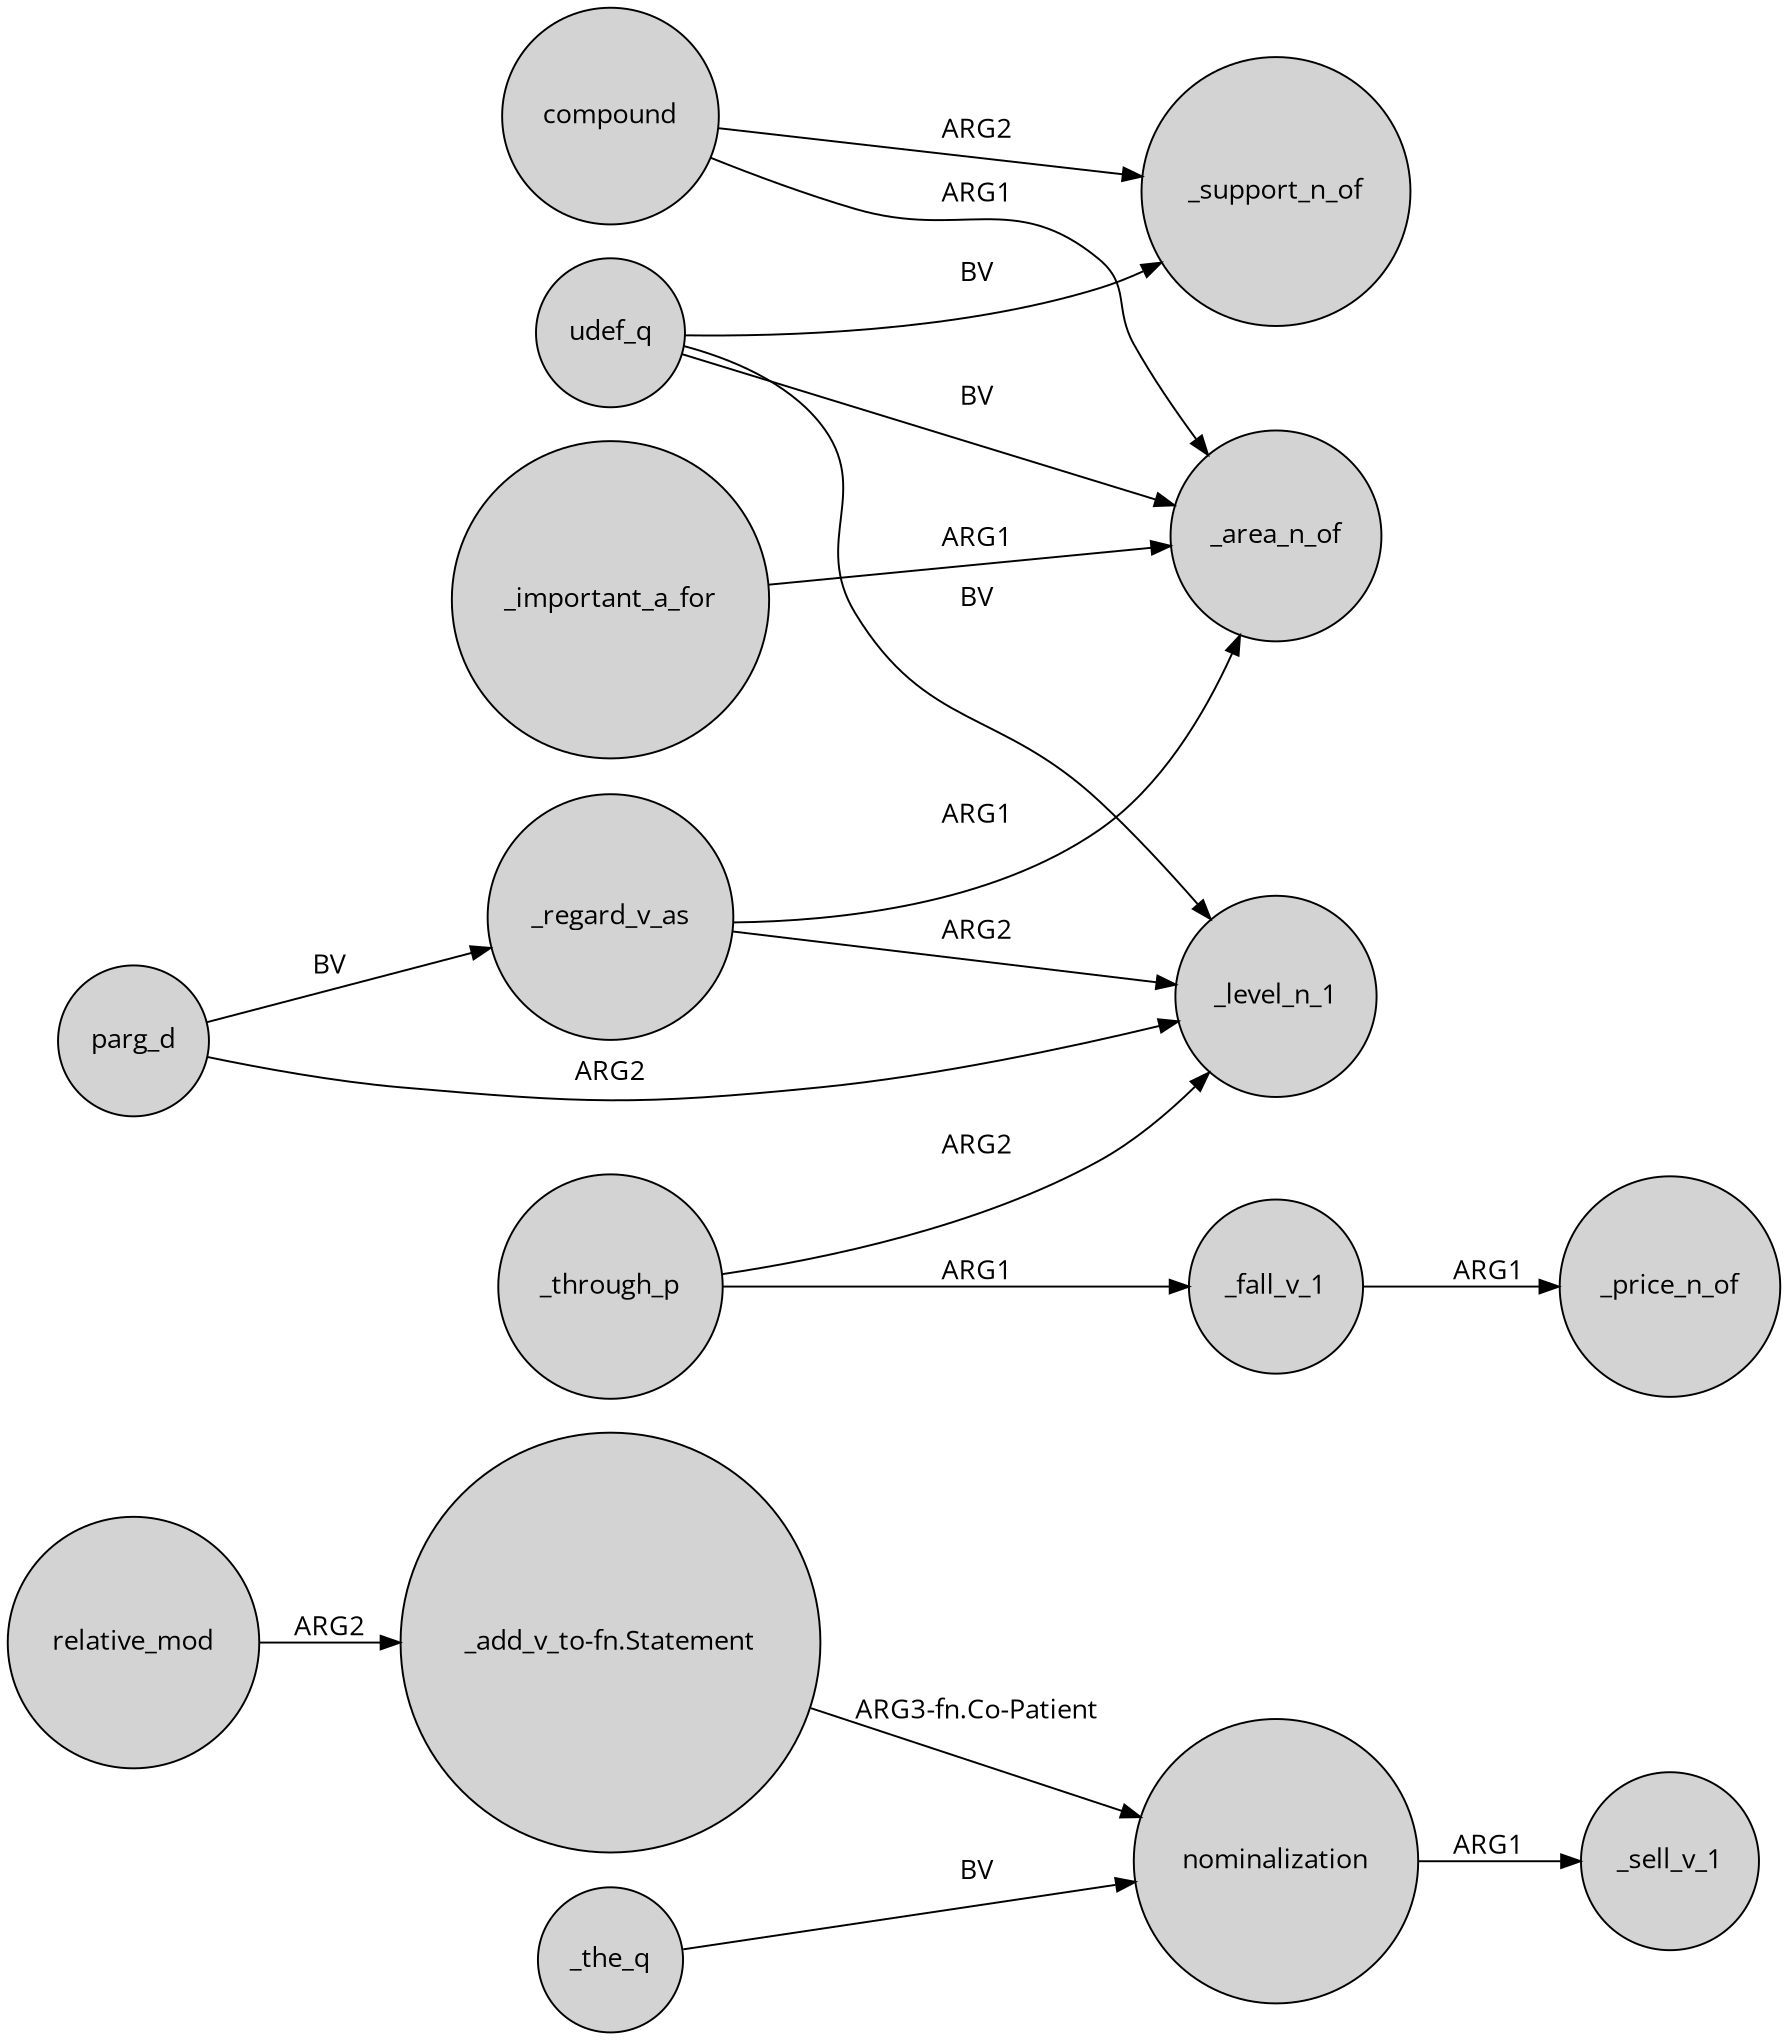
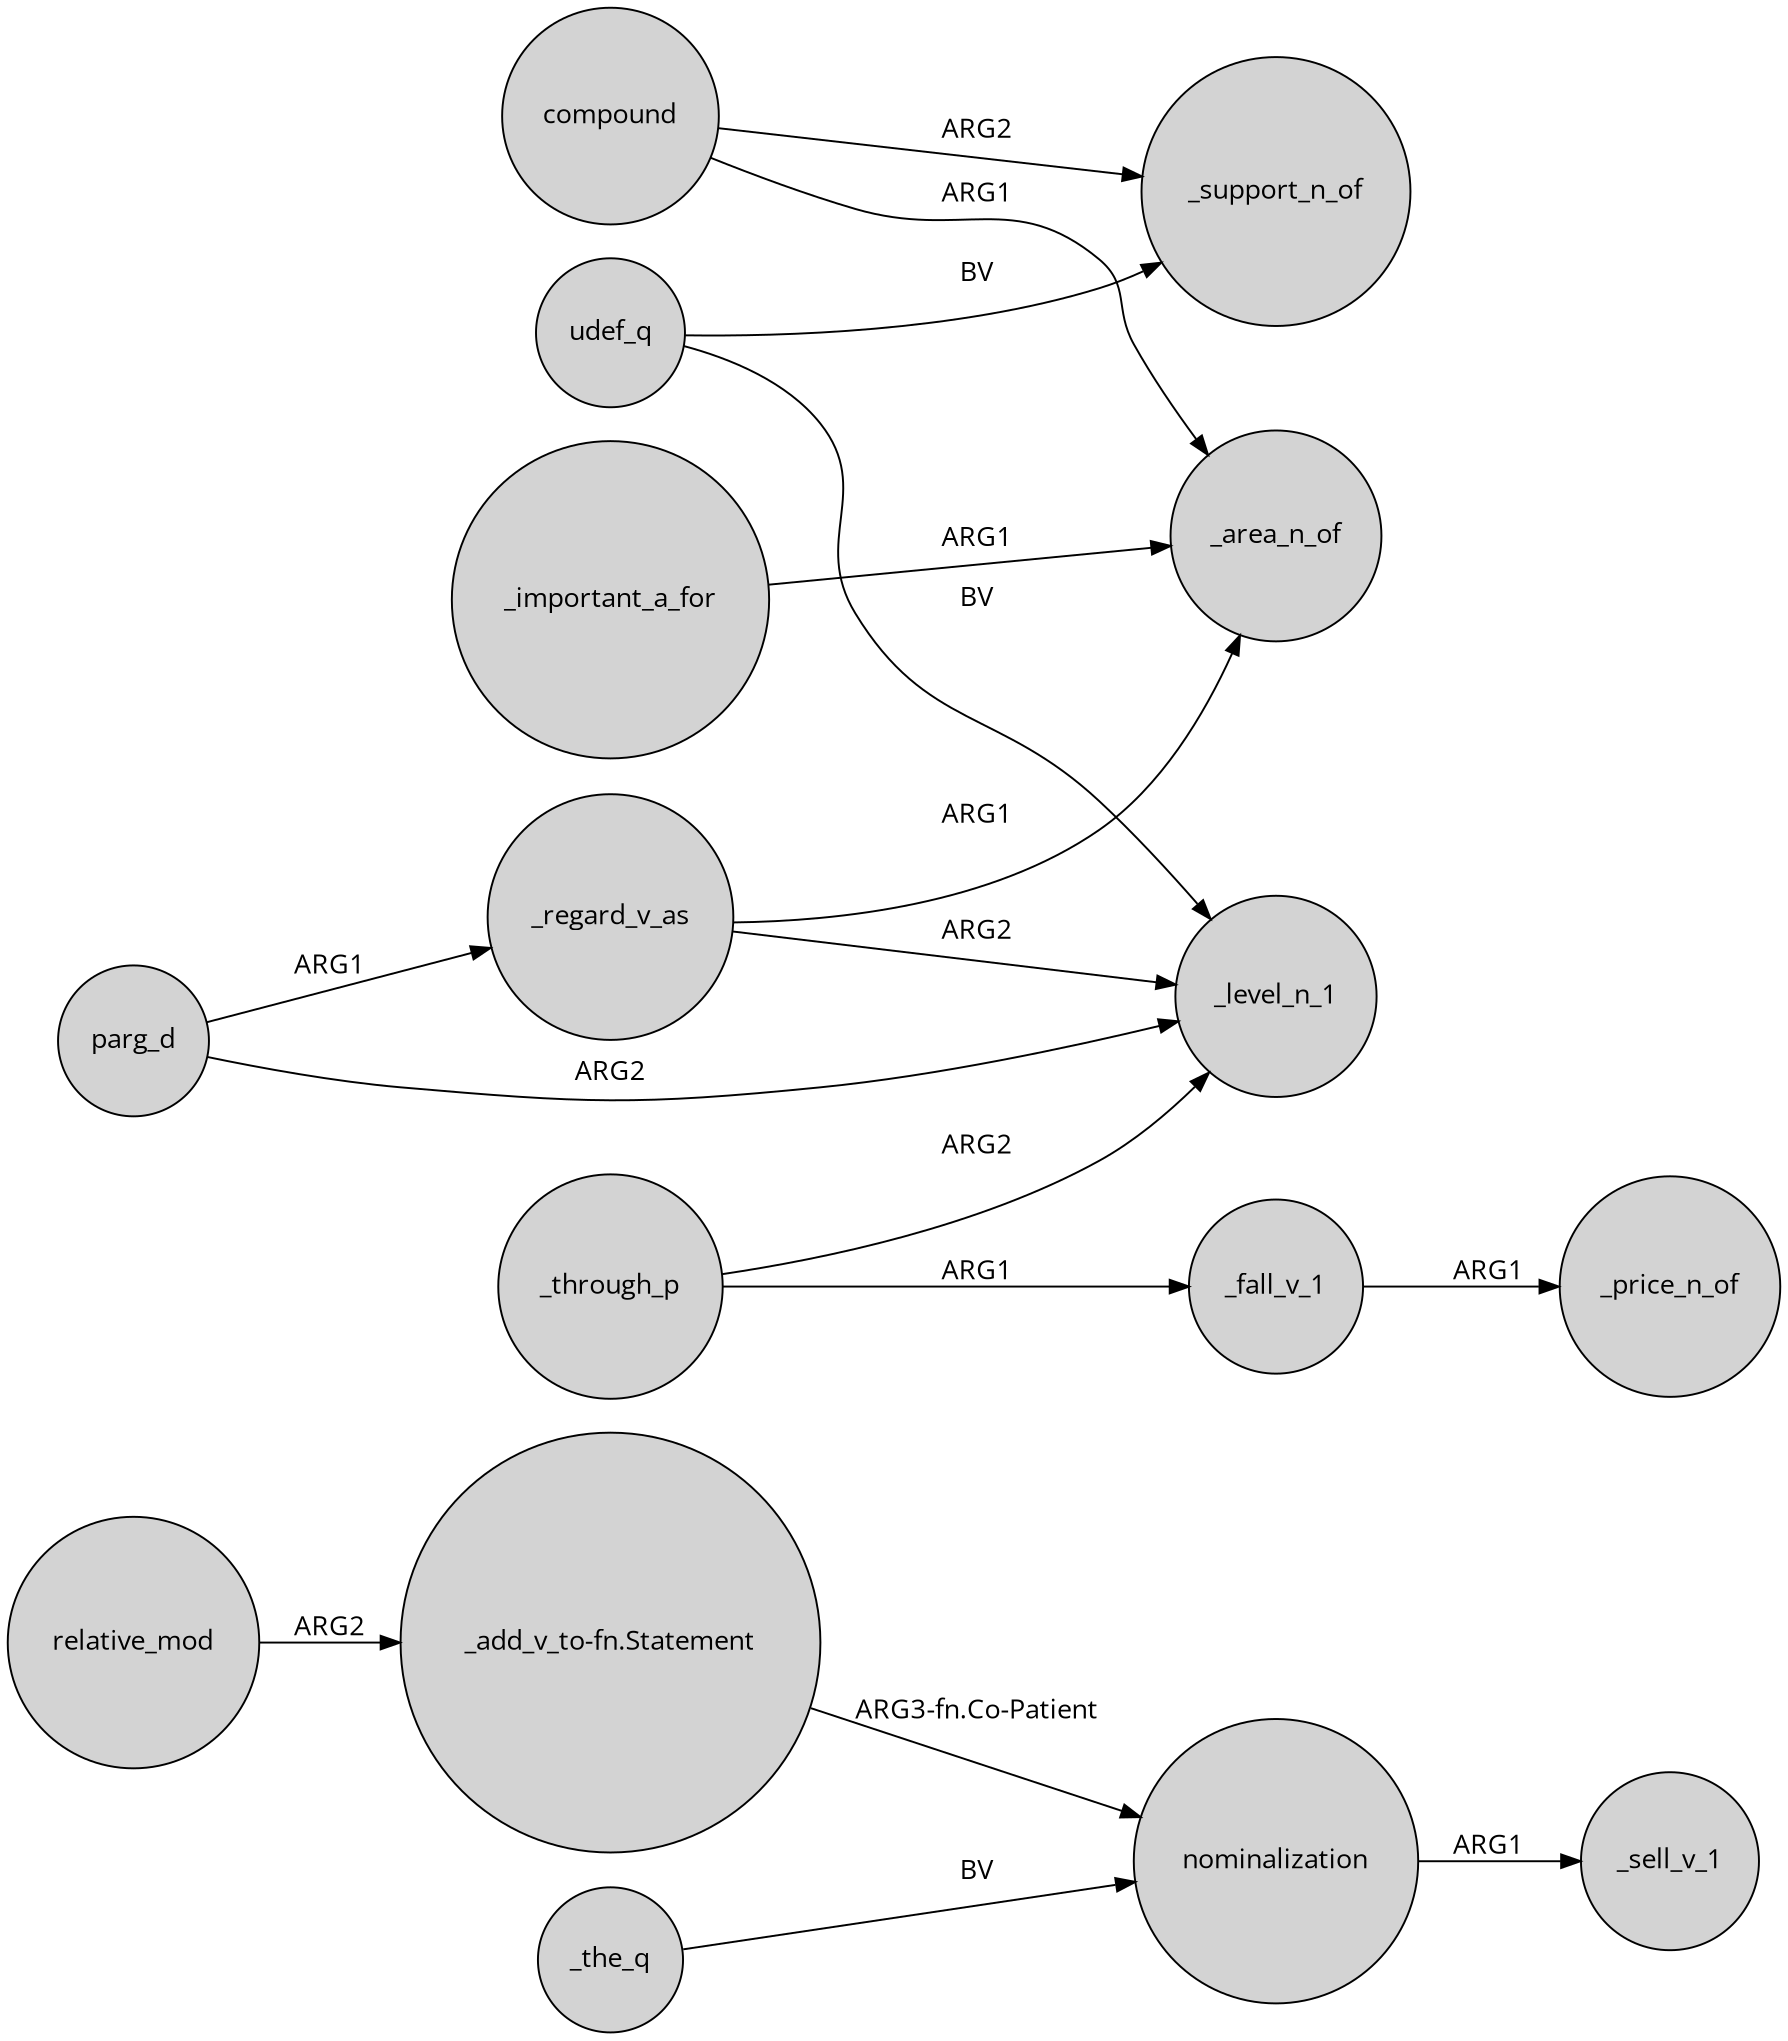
edge "udef_q" -> "_area_n_of": removed, label "BV"
edge "parg_d" -> "_regard_v_as": label "BV" -> "ARG1"
